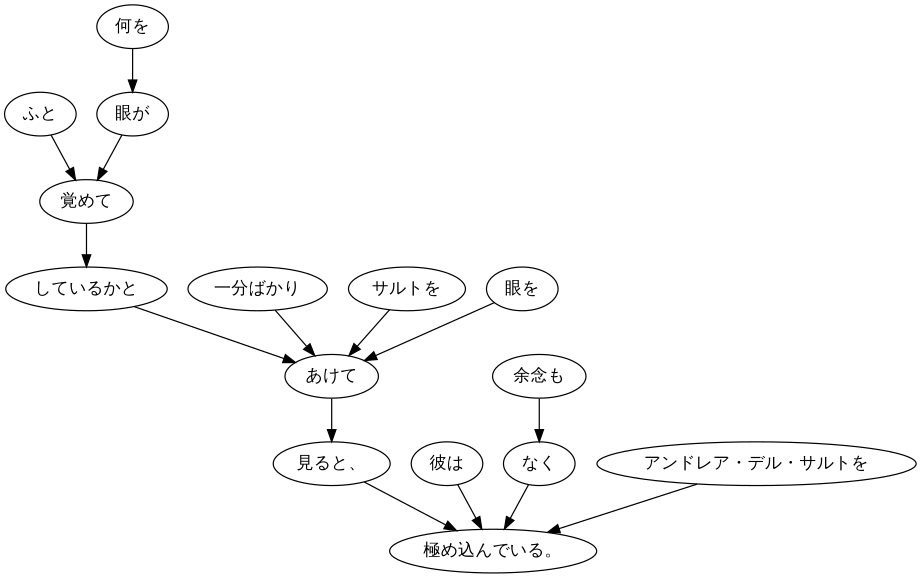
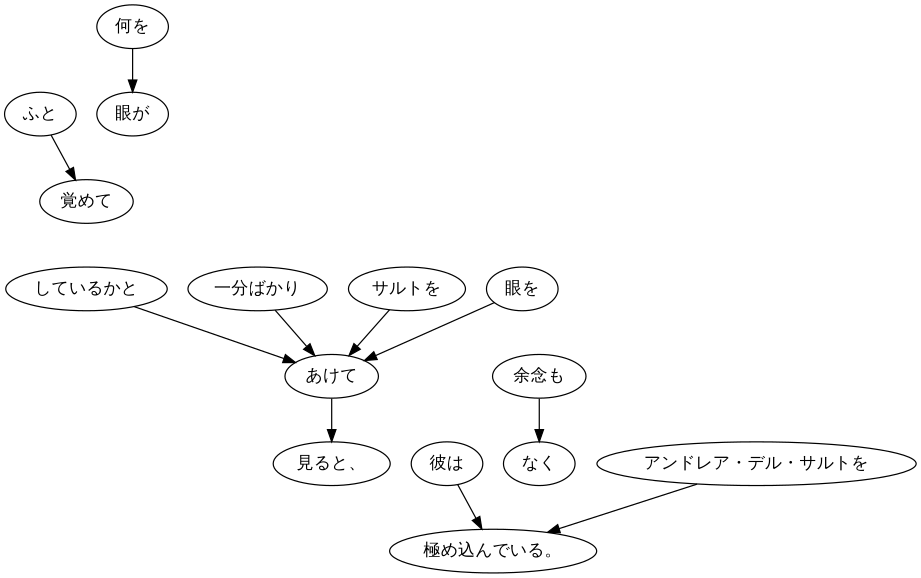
edge "眼が" -> "覚めて": removed
edge "覚めて" -> "しているかと": removed
edge "なく" -> "極め込んでいる。": removed
edge "見ると、" -> "極め込んでいる。": removed
